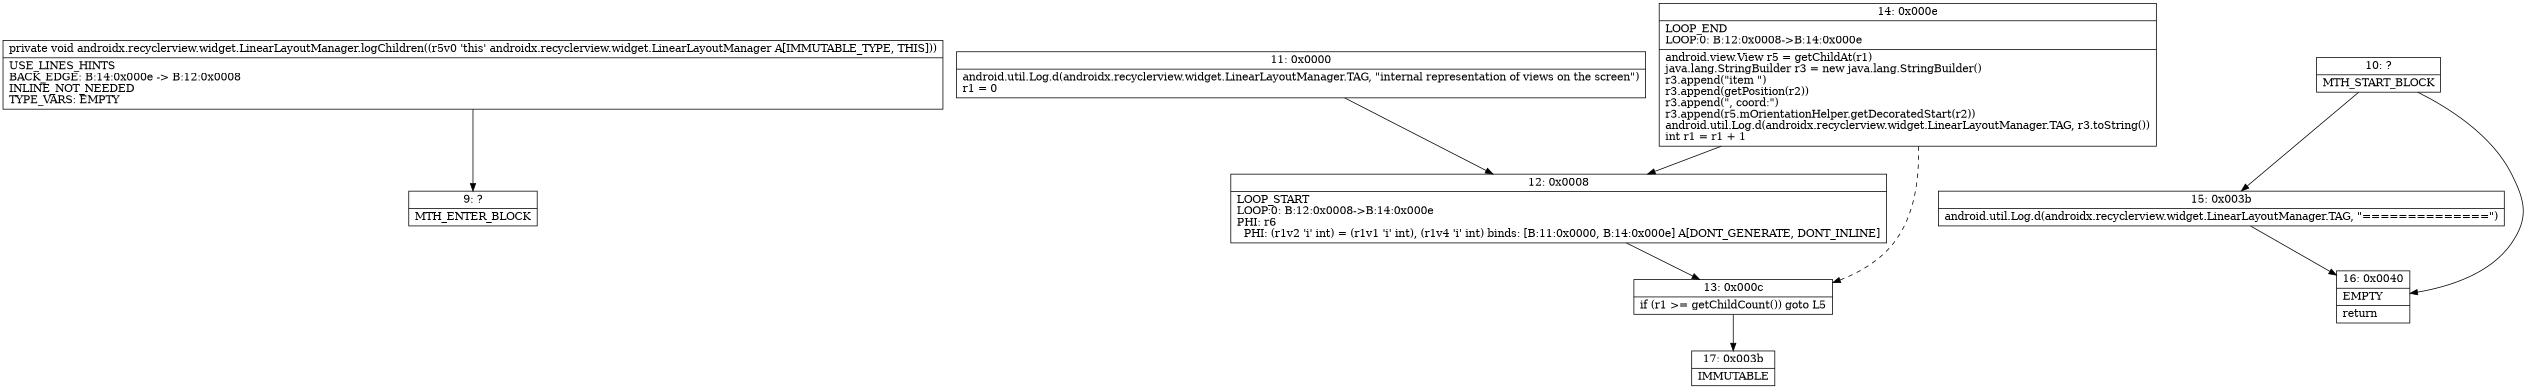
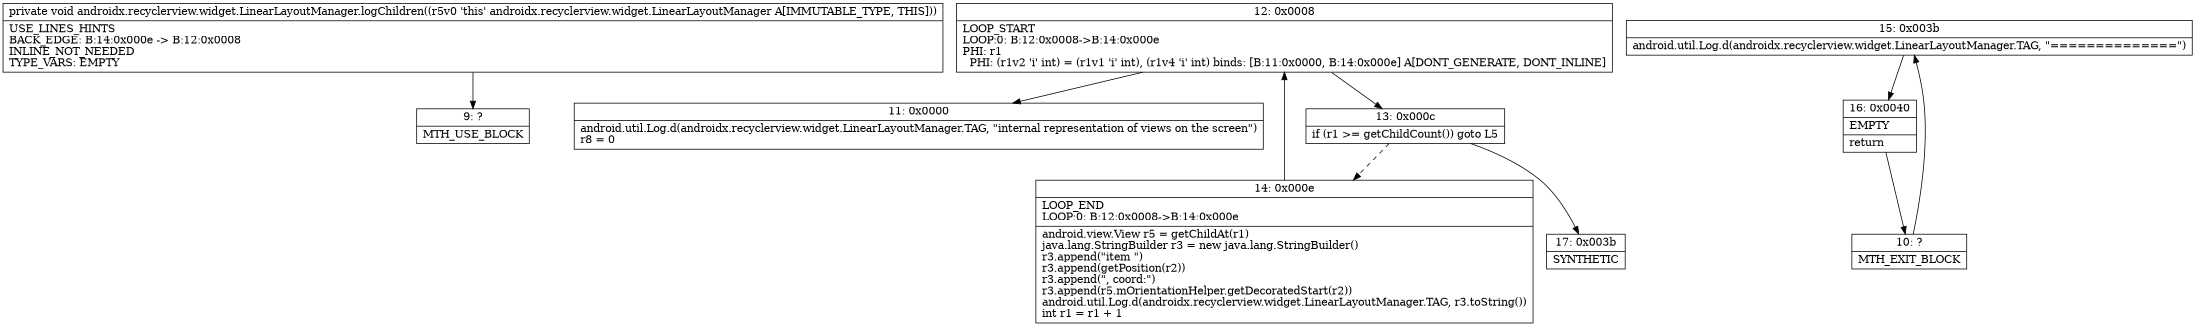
node "10: ?": text "MTH_START_BLOCK" -> "MTH_EXIT_BLOCK"
node "11: 0x0000": text "r1 = 0" -> "r8 = 0"
edge "11: 0x0000" -> "12: 0x0008": reversed
edge "10: ?" -> "16: 0x0040": reversed
node "9: ?": text "MTH_ENTER_BLOCK" -> "MTH_USE_BLOCK"
node "12: 0x0008": text "PHI: r6" -> "PHI: r1"
edge "14: 0x000e" -> "13: 0x000c": reversed
node "17: 0x003b": text "IMMUTABLE" -> "SYNTHETIC"
